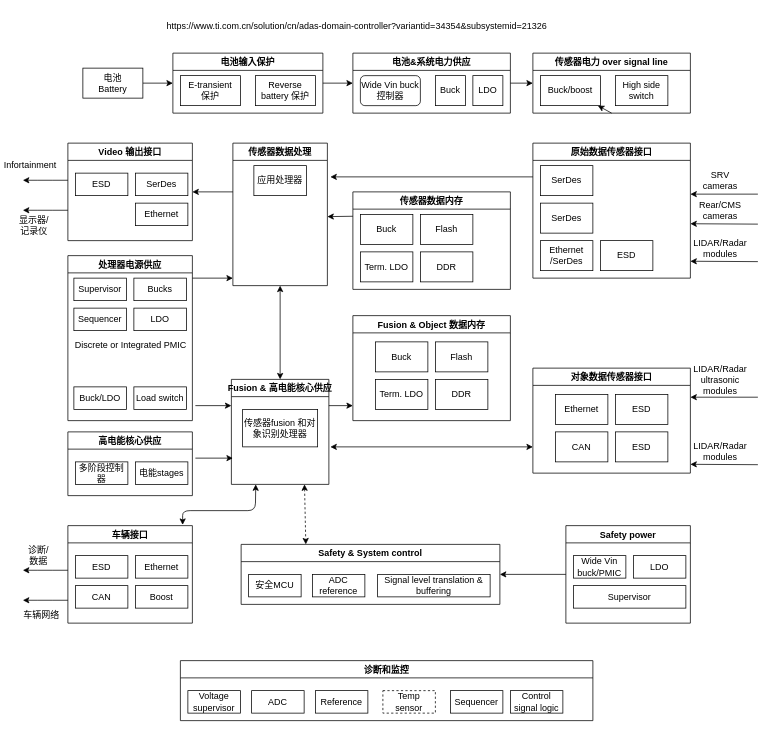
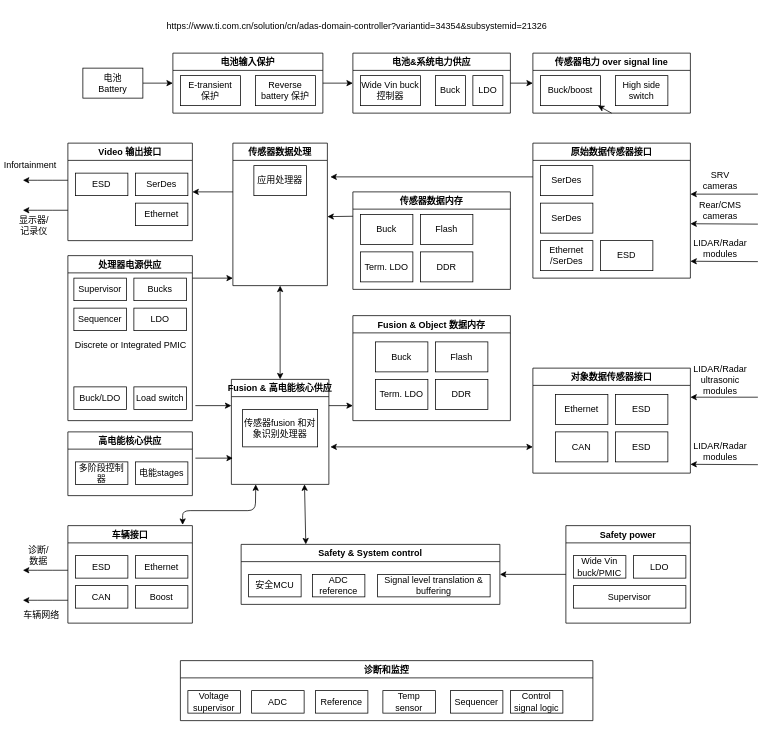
node "Wide Vin buck 控制器": shape rounded rectangle -> rectangle
edge "Fusion & 高电能核心供应" -- "Safety & System control": style dashed -> solid
node "Temp sensor": style dashed -> solid
